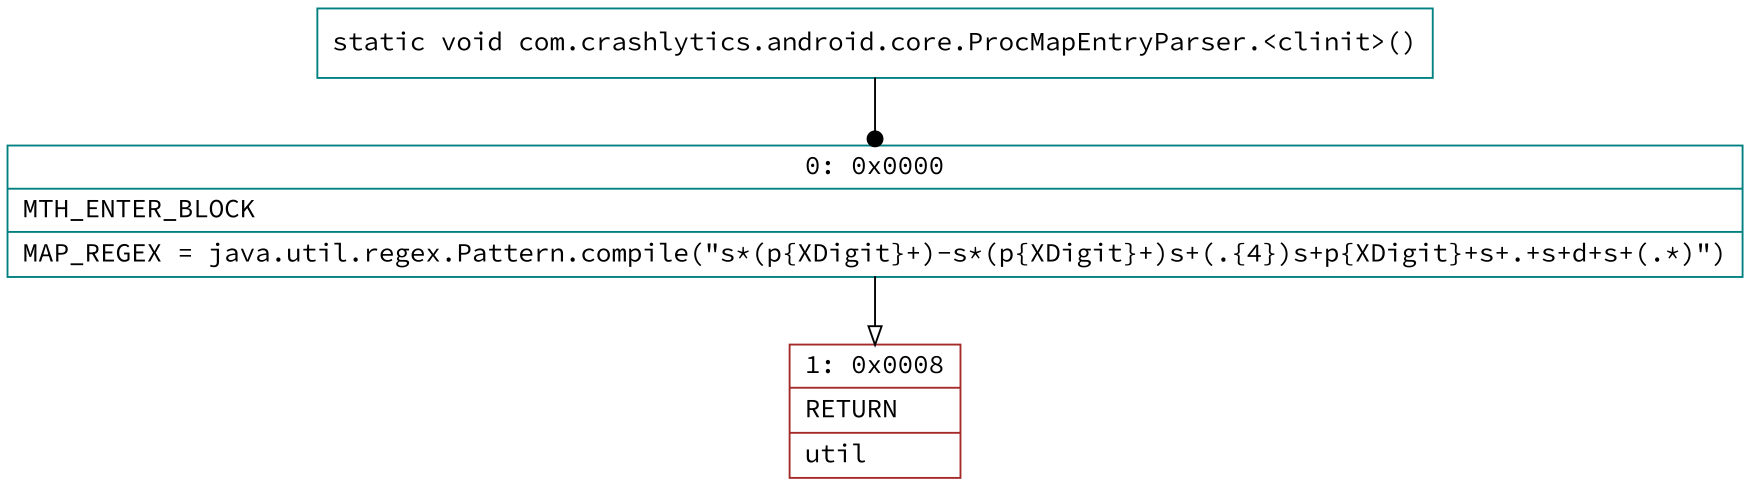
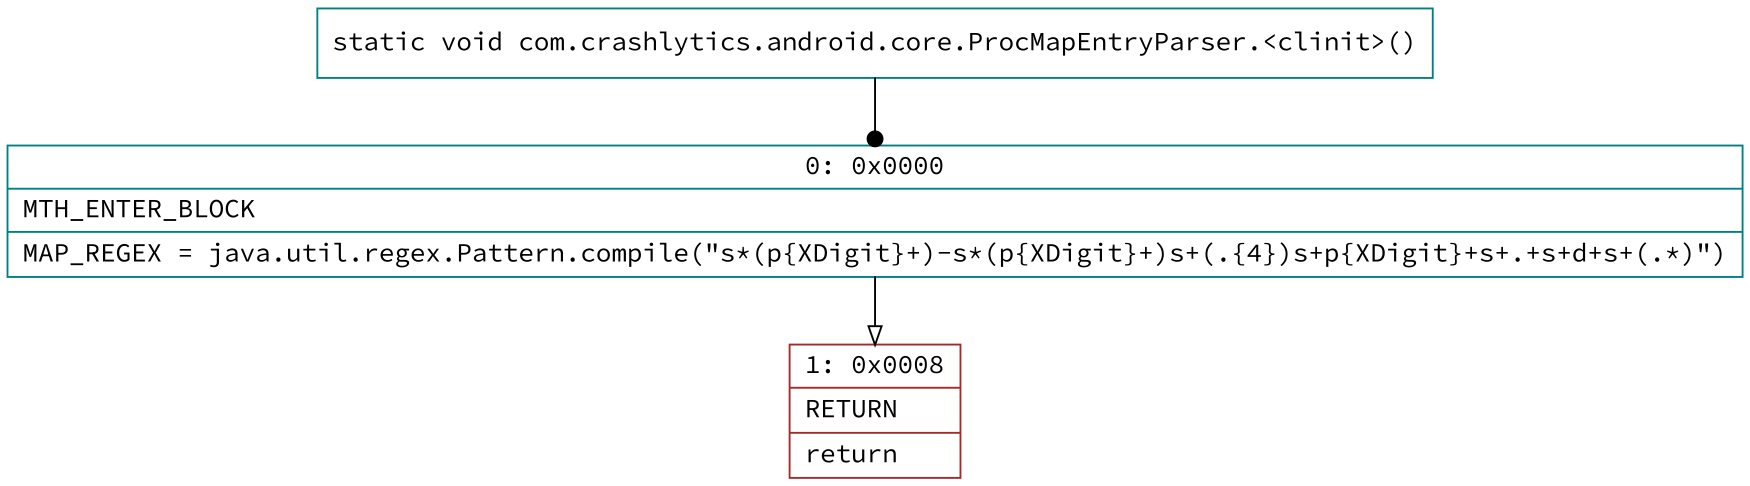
node "1: 0x0008": text "util" -> "return"
